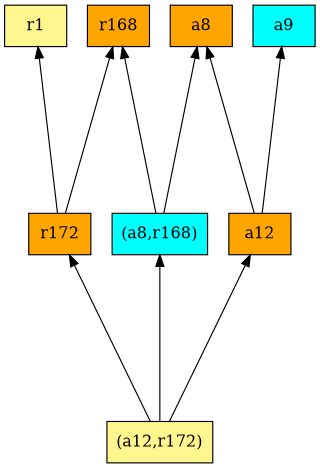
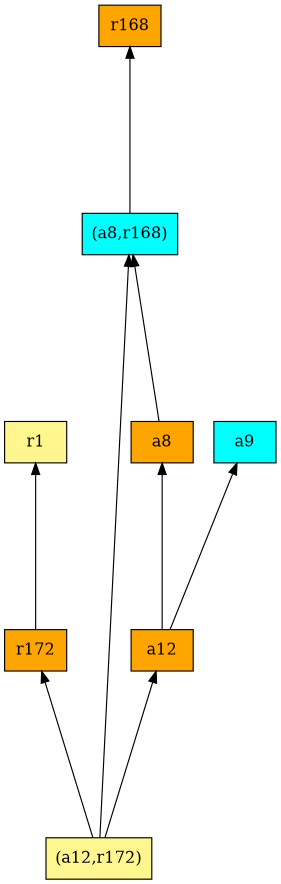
edge "r172" -> "r168": removed
edge "(a8,r168)" -> "a8": reversed
